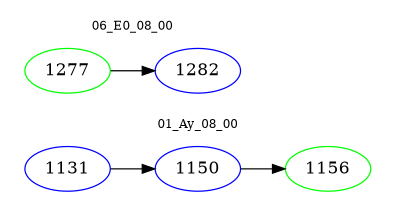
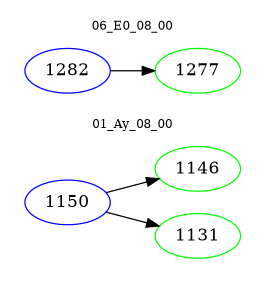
edge "1277" -> "1282": reversed
node "1131": color blue -> green
edge "1131" -> "1150": reversed
node "1156": label "1156" -> "1146"
